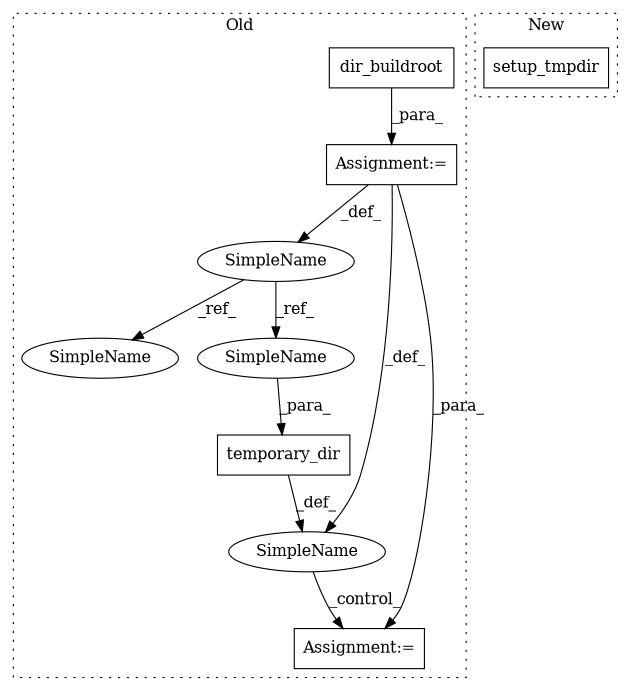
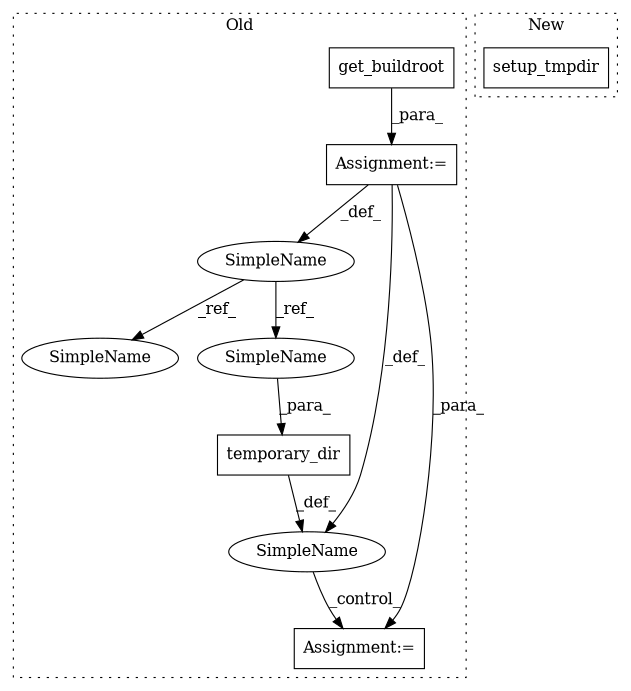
node "dir_buildroot": label "dir_buildroot" -> "get_buildroot"
